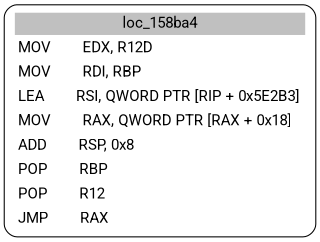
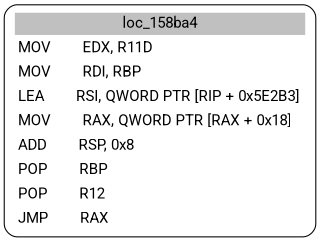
node "loc_158ba4": text "MOV        EDX, R12D" -> "MOV        EDX, R11D"
